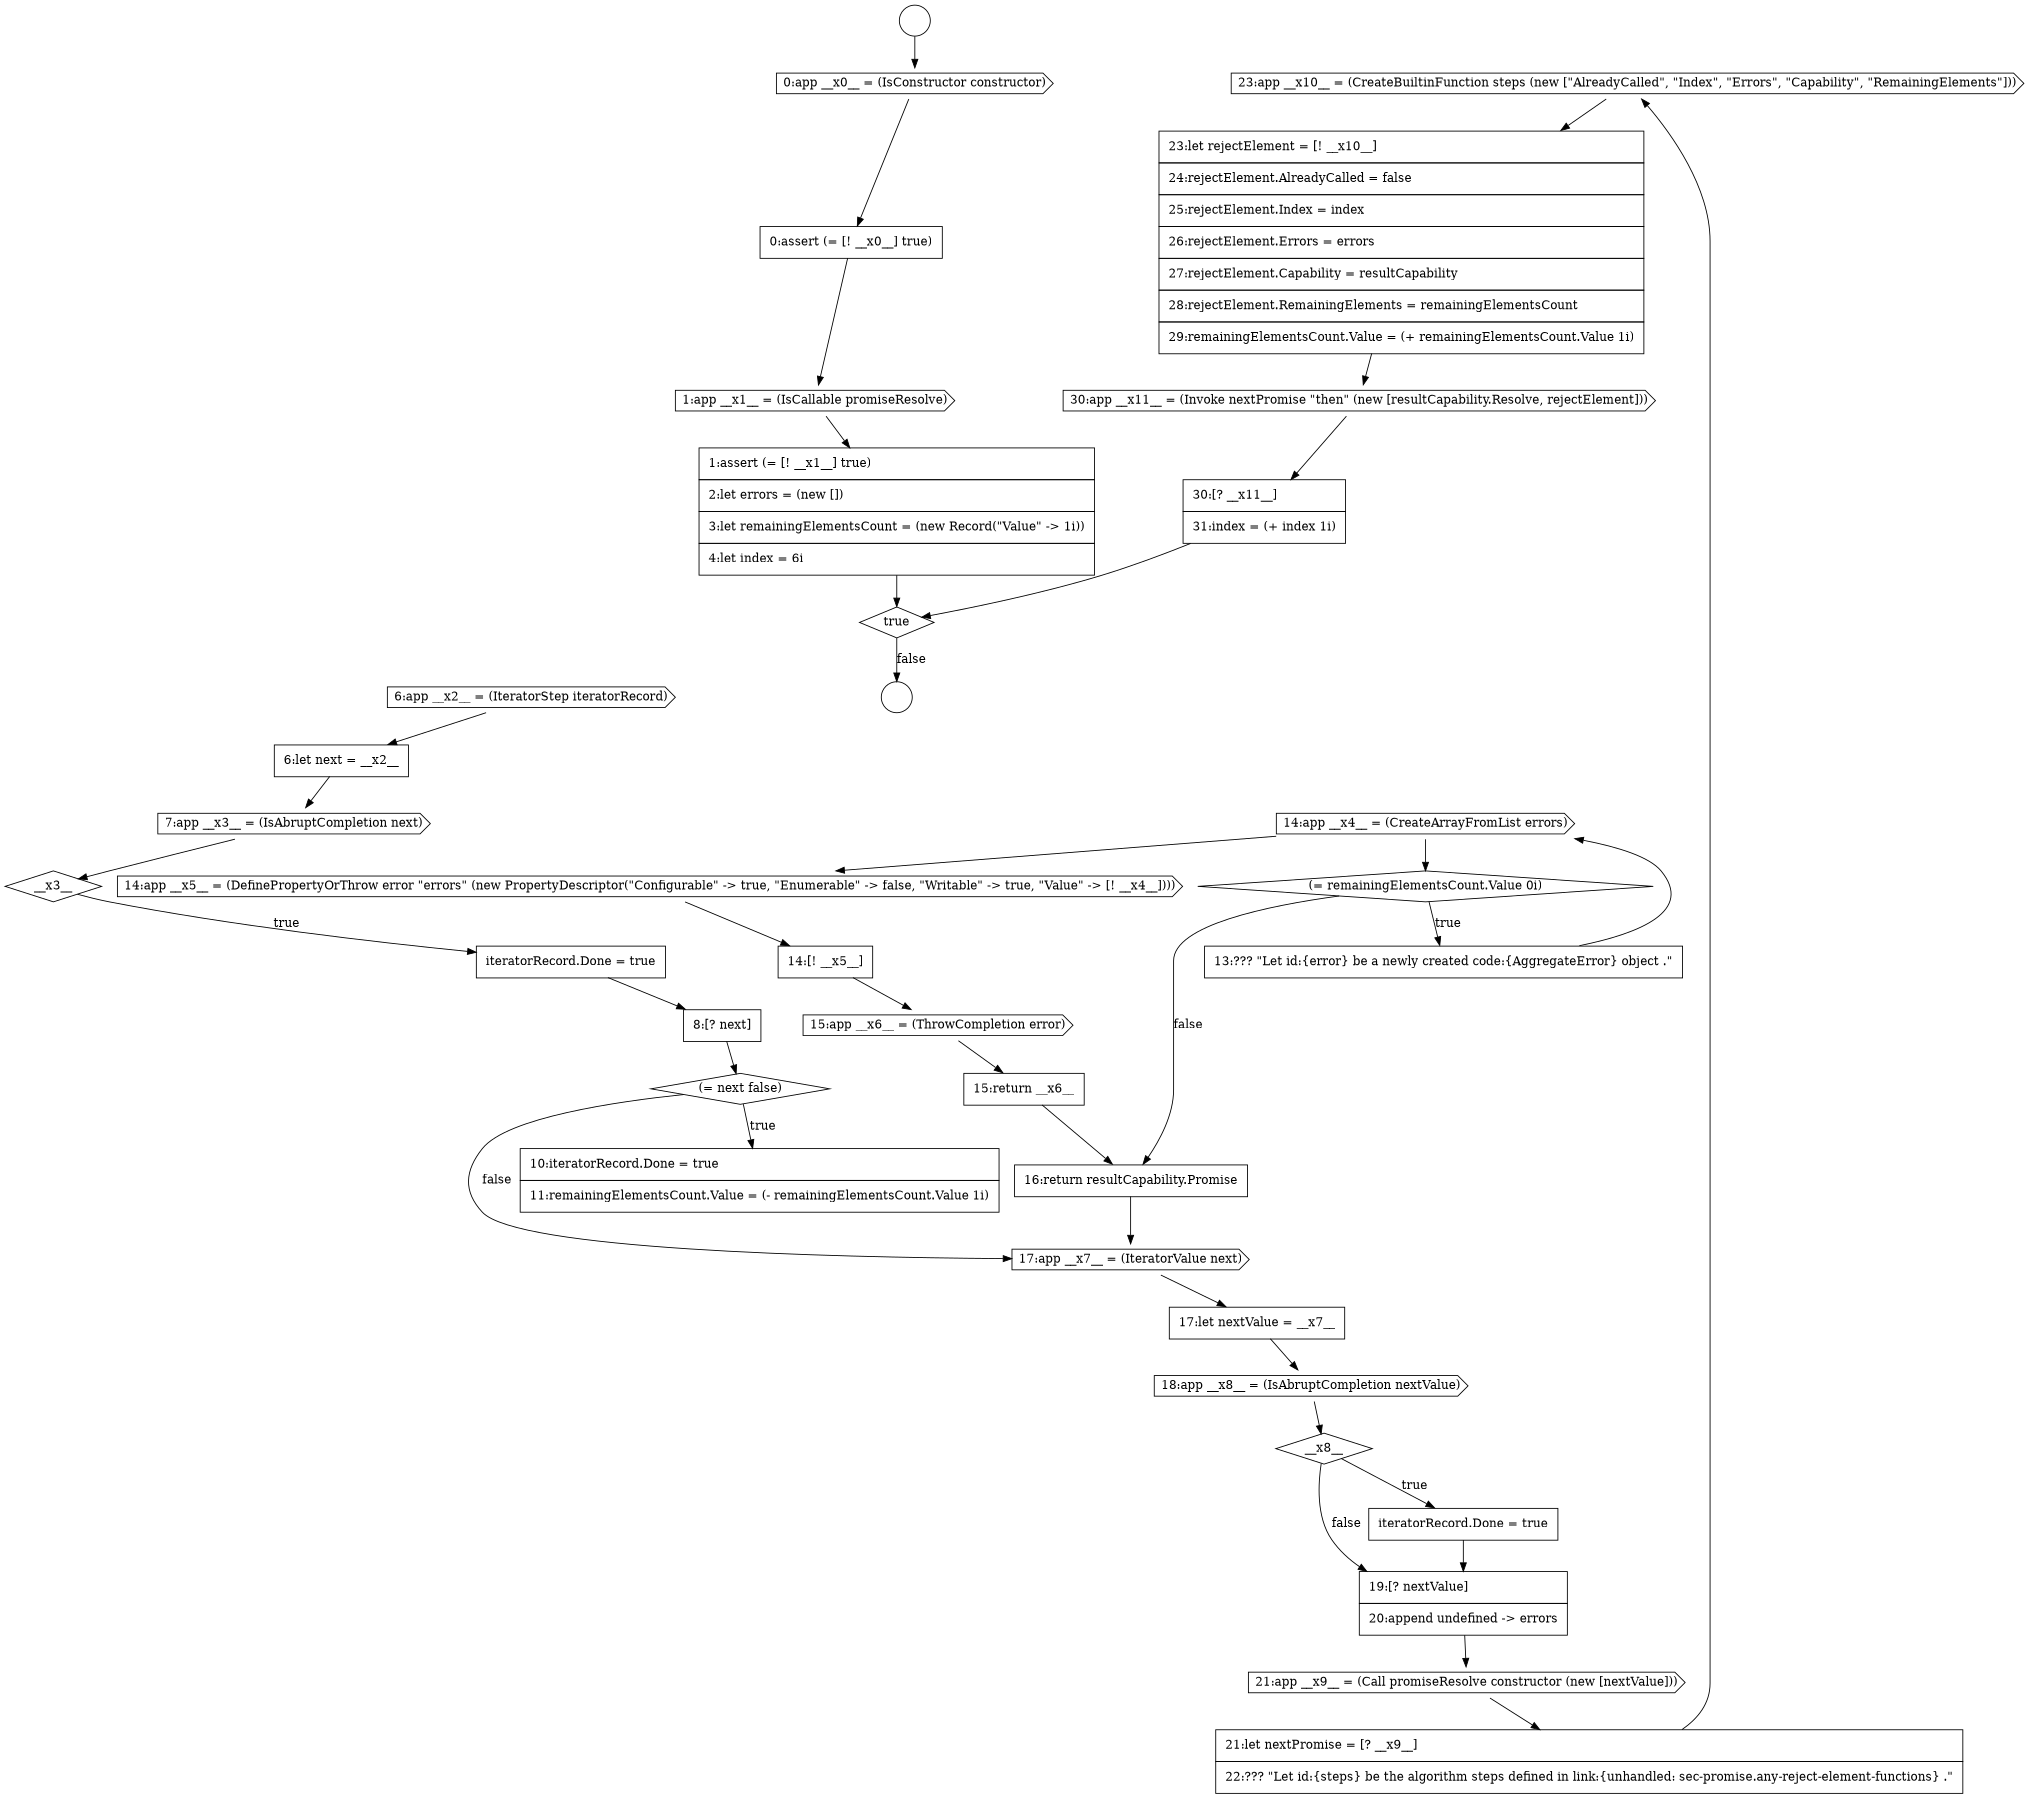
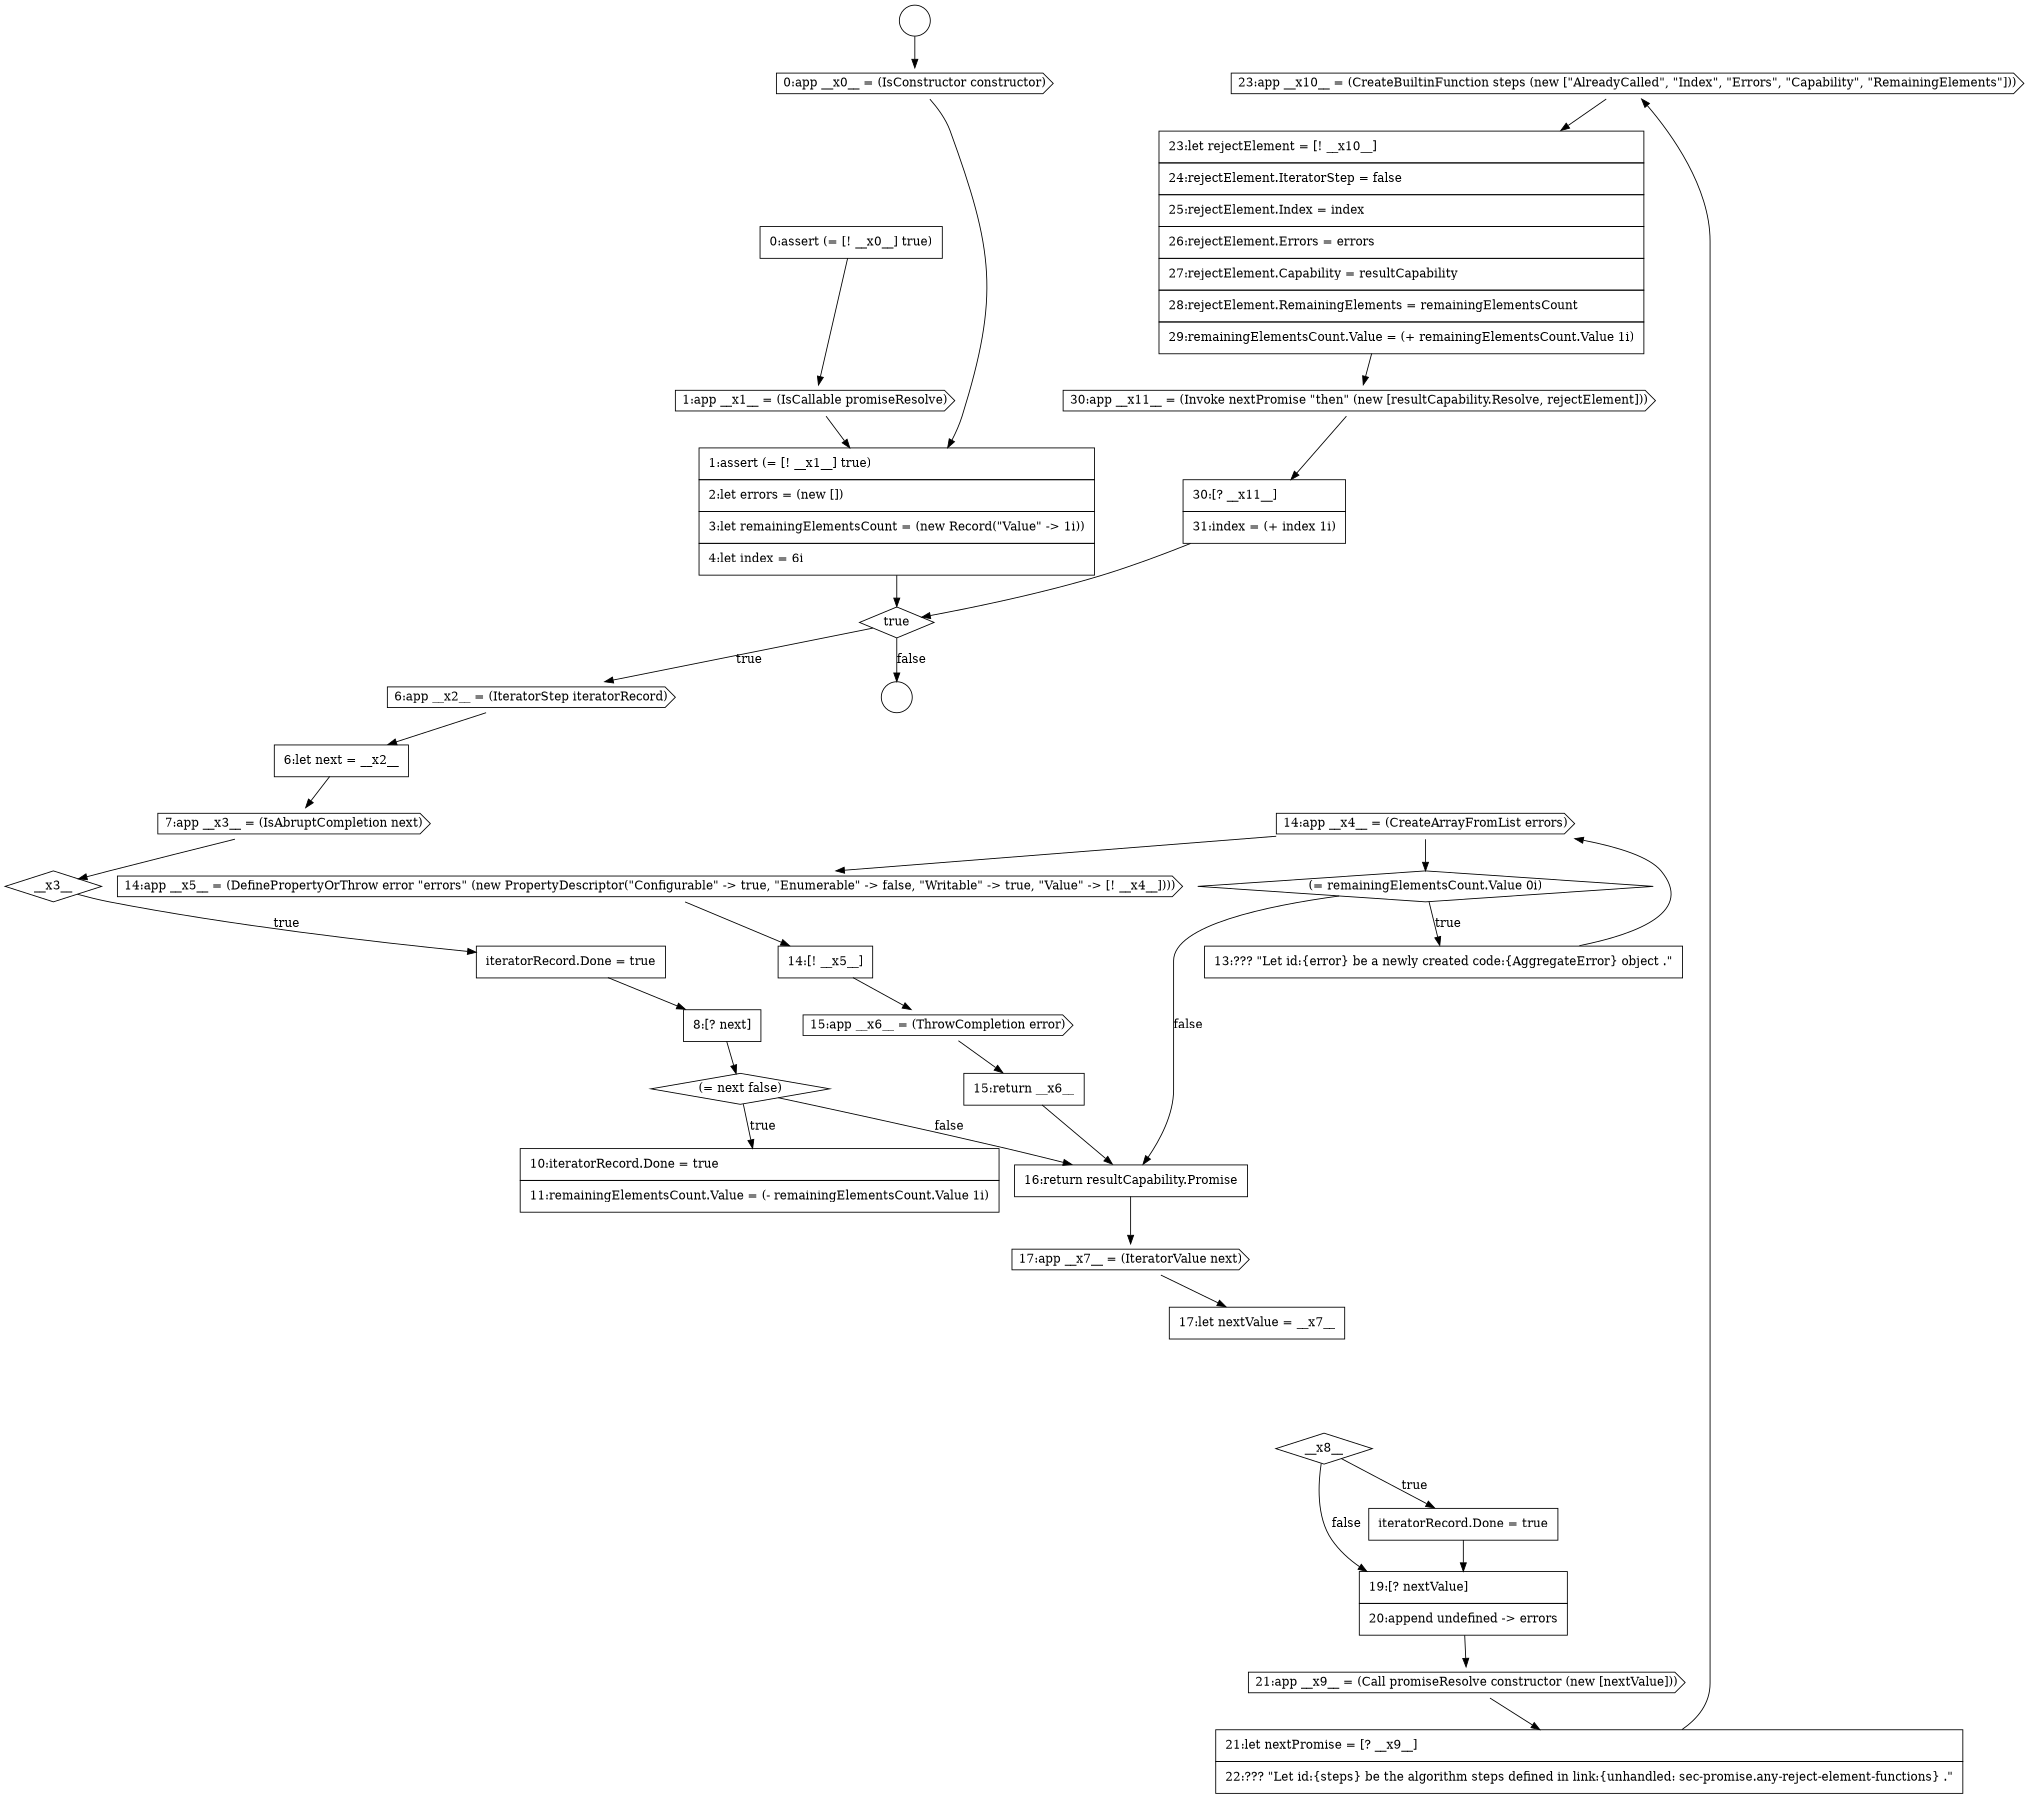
edge "0:app __x0__ = (IsConstructor constructor)" -> "0:assert (= [! __x0__] true)": now "0:app __x0__ = (IsConstructor constructor)" -> "1:assert (= [! __x1__] true)"
node "23:let rejectElement = [! __x10__]": text "24:rejectElement.AlreadyCalled = false" -> "24:rejectElement.IteratorStep = false"
edge "true" -> "6:app __x2__ = (IteratorStep iteratorRecord)": added, label "true"
edge "(= next false)" -> "17:app __x7__ = (IteratorValue next)": now "(= next false)" -> "16:return resultCapability.Promise"
node "18:app __x8__ = (IsAbruptCompletion nextValue)": removed
